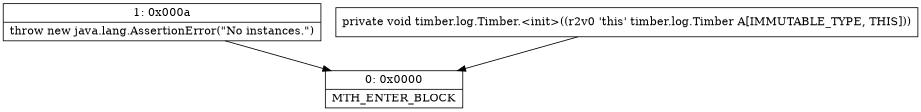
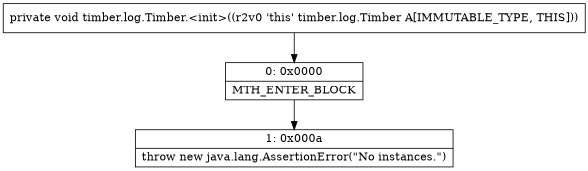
edge "1: 0x000a" -> "0: 0x0000": reversed
